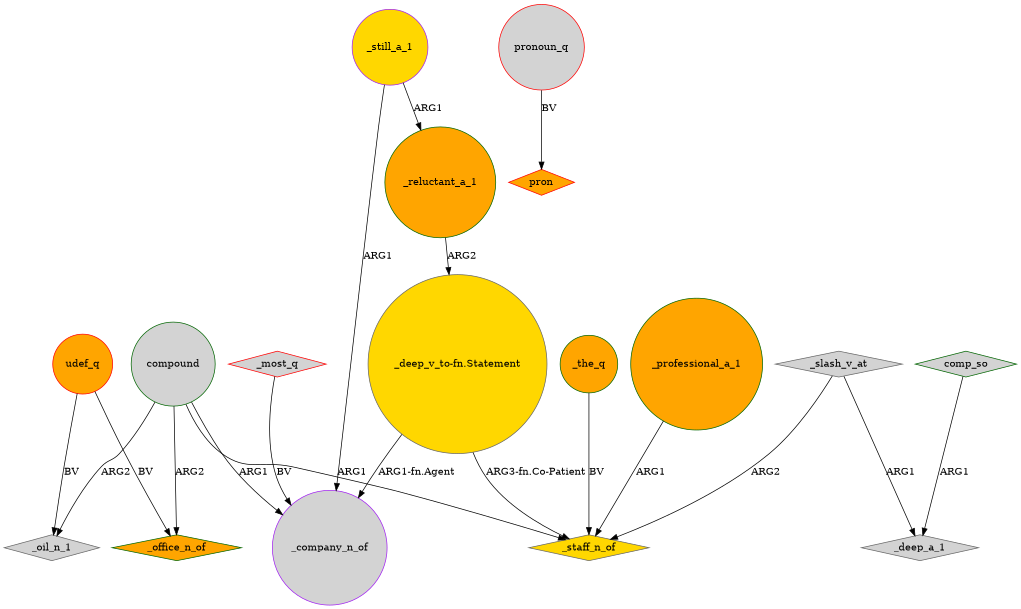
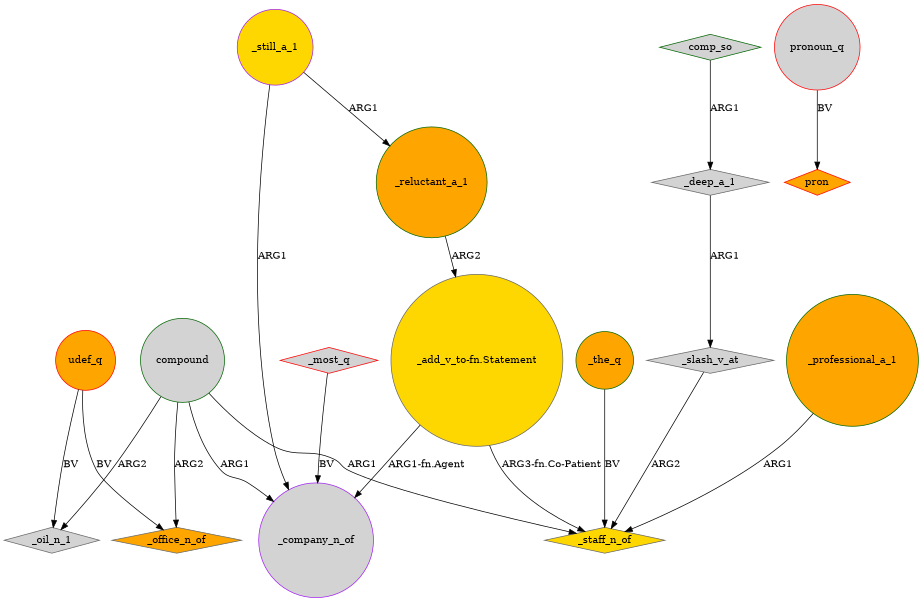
node "_deep_v_to-fn.Statement": label "_deep_v_to-fn.Statement" -> "_add_v_to-fn.Statement"
edge "_slash_v_at" -> "_deep_a_1": reversed
node "_office_n_of": color darkgreen -> gray40
